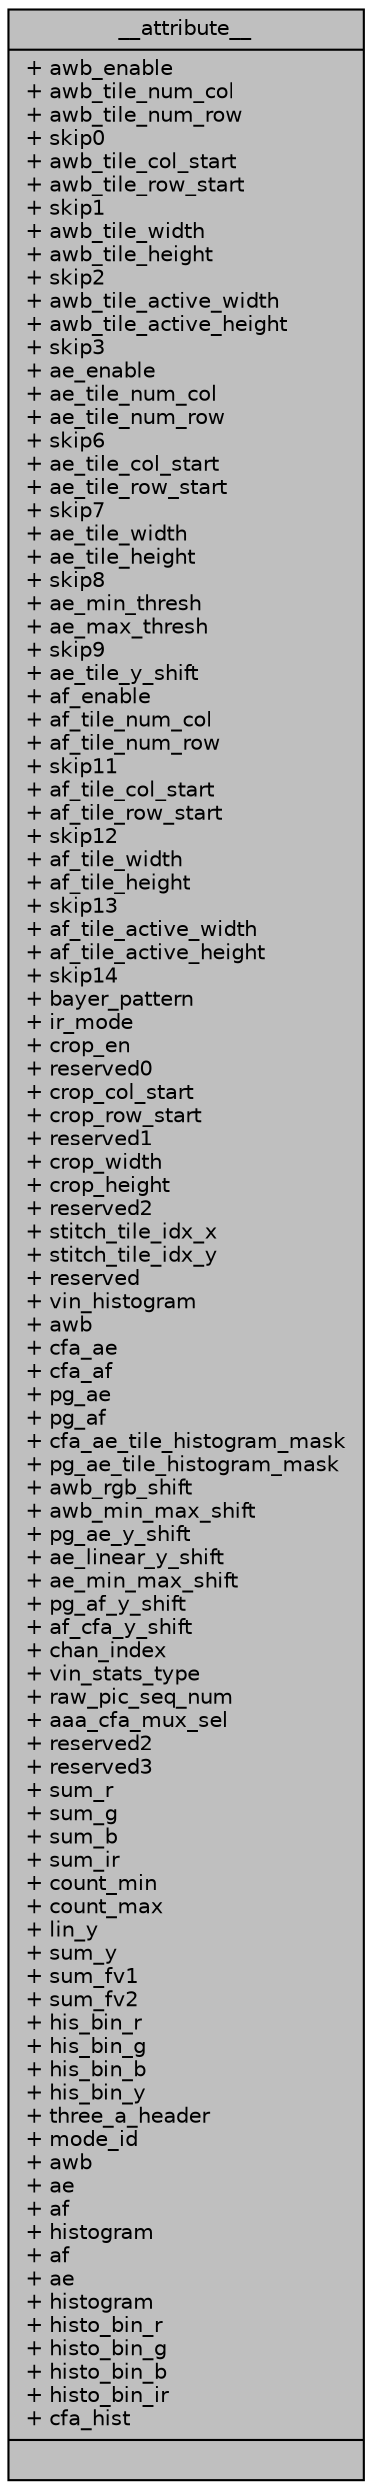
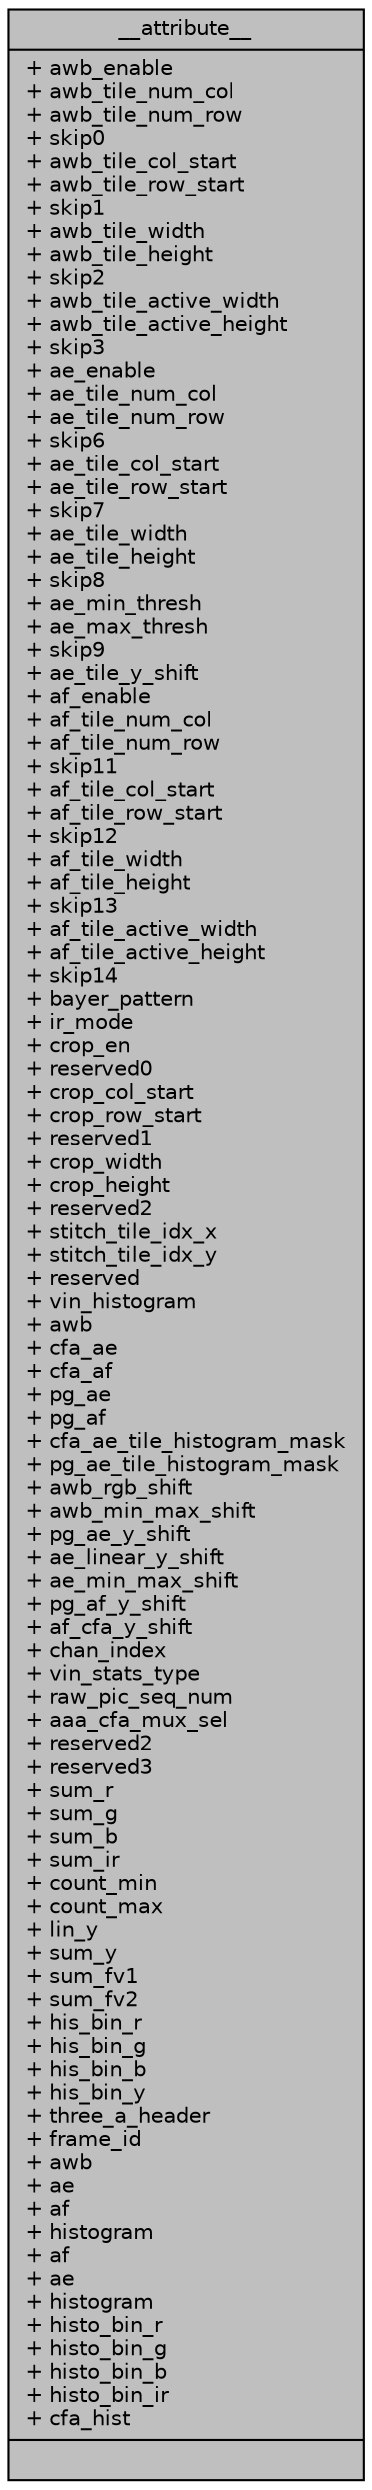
node "__attribute__": text "+ mode_id" -> "+ frame_id"
